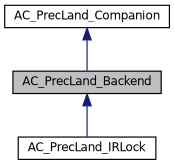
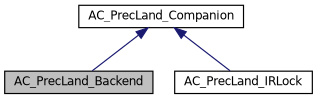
edge "AC_PrecLand_IRLock" -> "AC_PrecLand_Backend": now "AC_PrecLand_IRLock" -> "AC_PrecLand_Companion"
